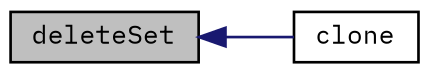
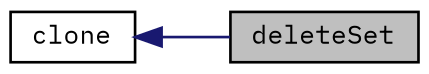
edge "clone" -> "deleteSet": reversed
